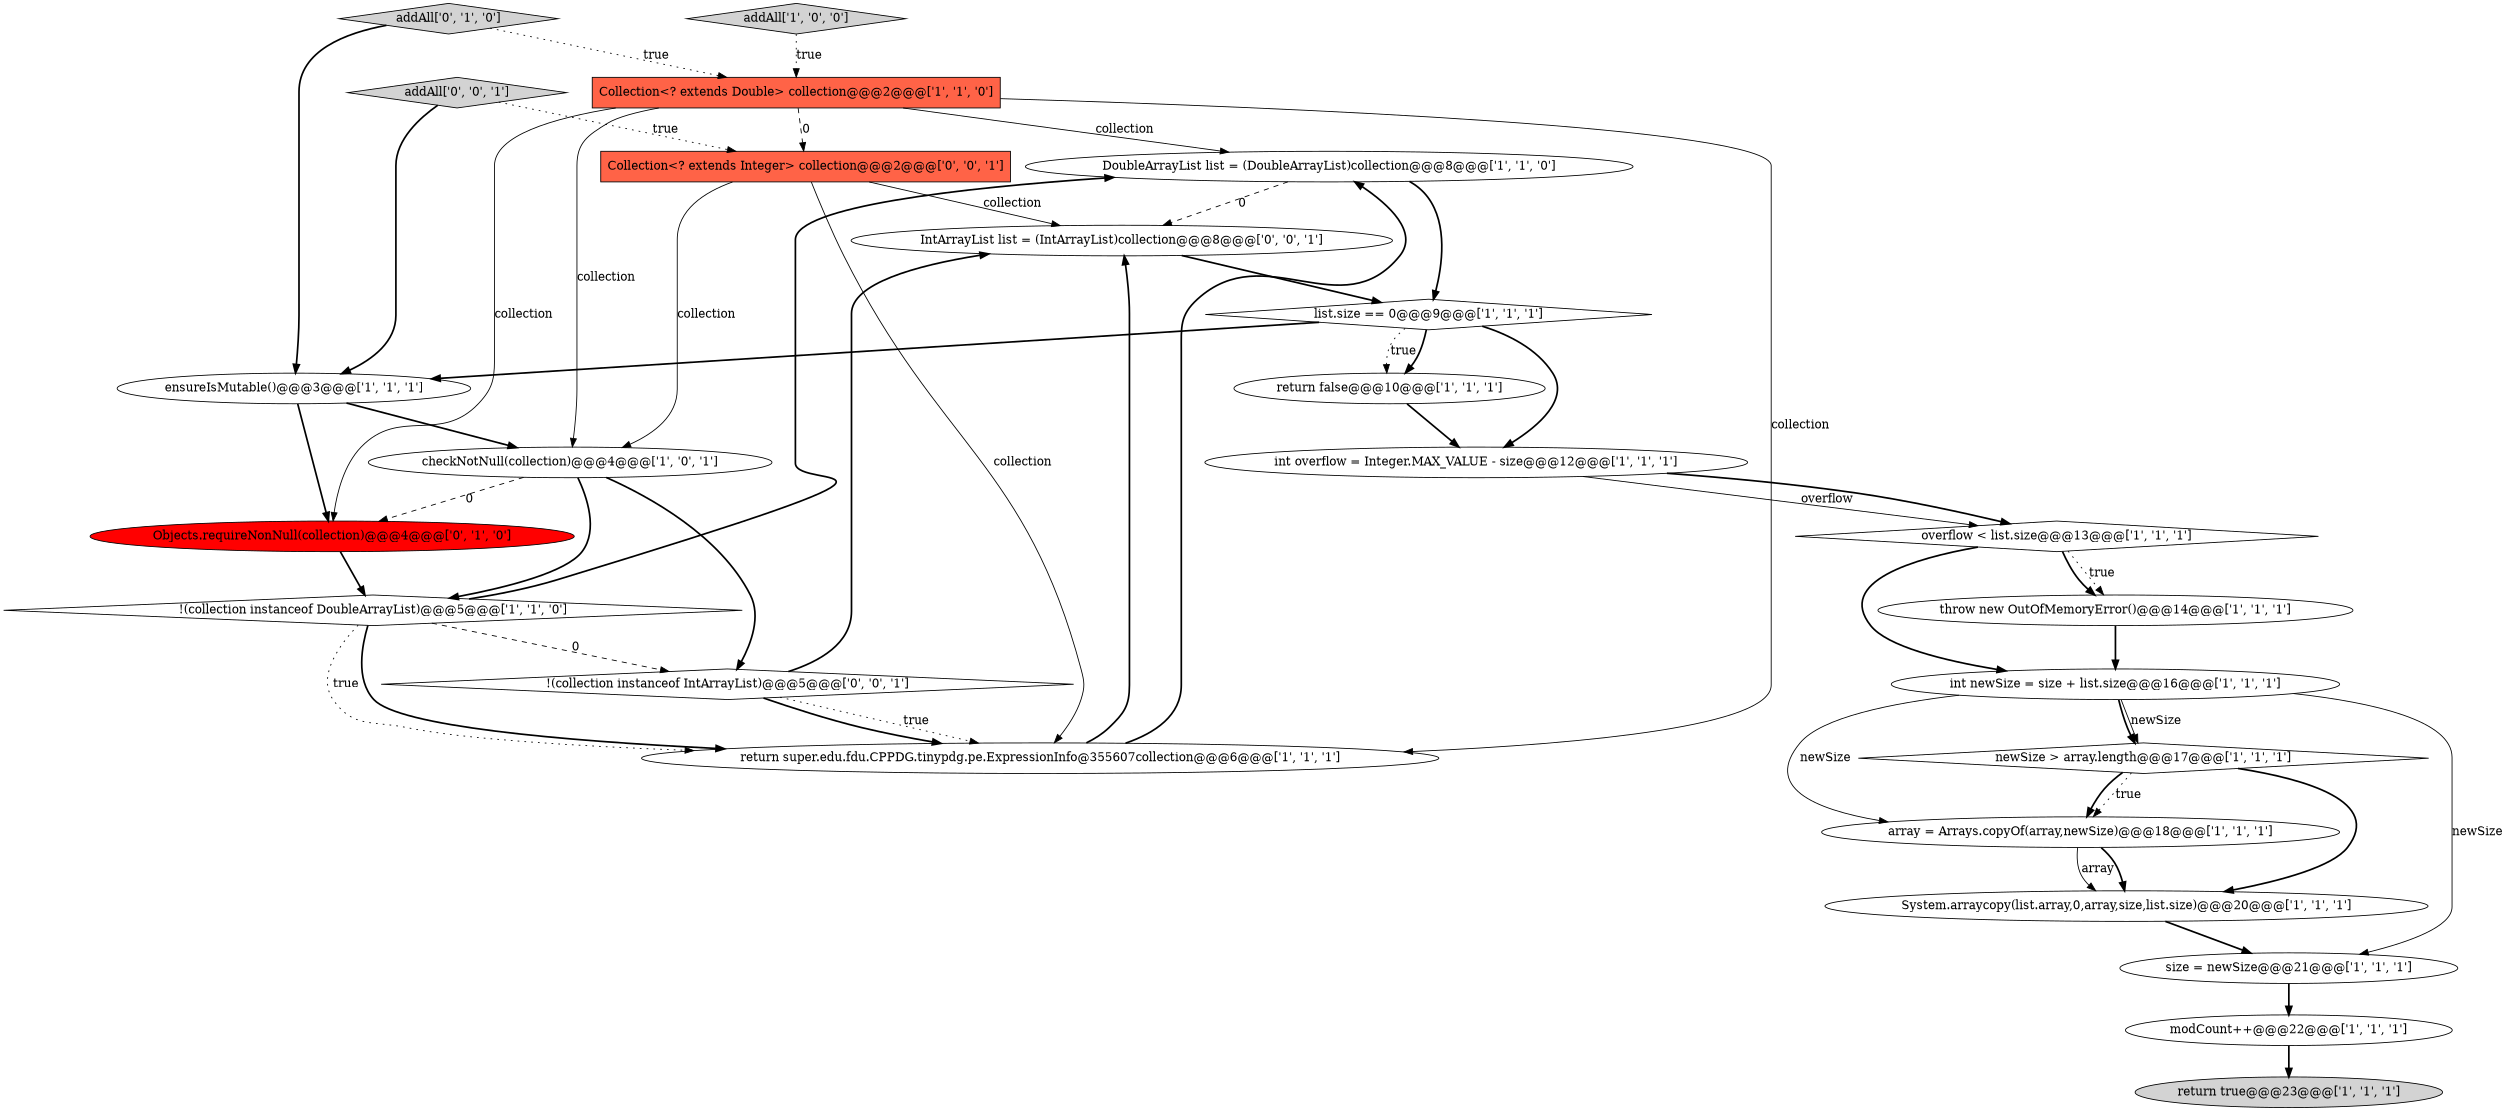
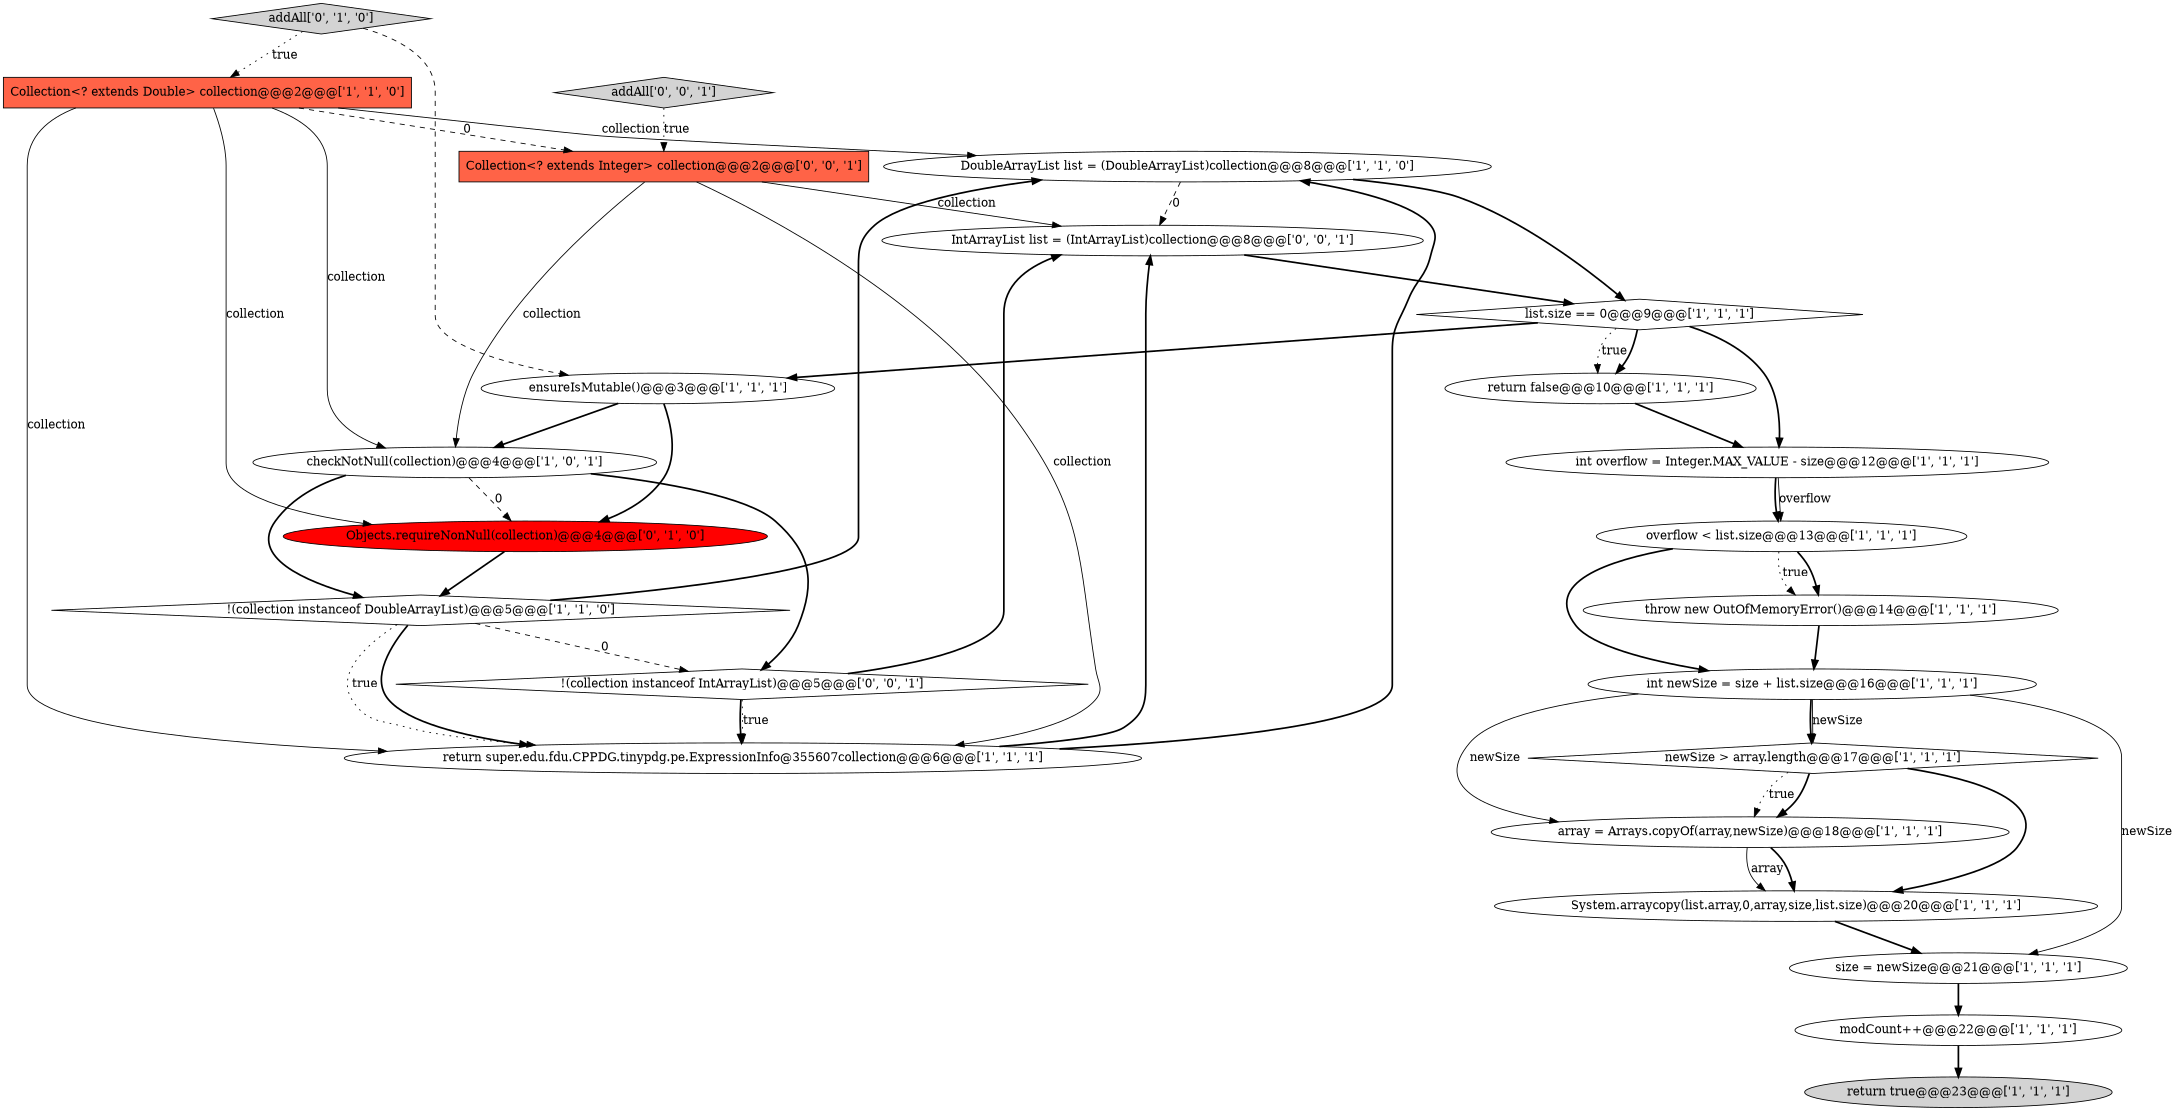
node "addAll['1', '0', '0']": removed
edge "addAll['0', '1', '0']" -> "ensureIsMutable()@@@3@@@['1', '1', '1']": style bold -> dashed
edge "addAll['0', '0', '1']" -> "ensureIsMutable()@@@3@@@['1', '1', '1']": removed
node "overflow < list.size@@@13@@@['1', '1', '1']": shape diamond -> ellipse
